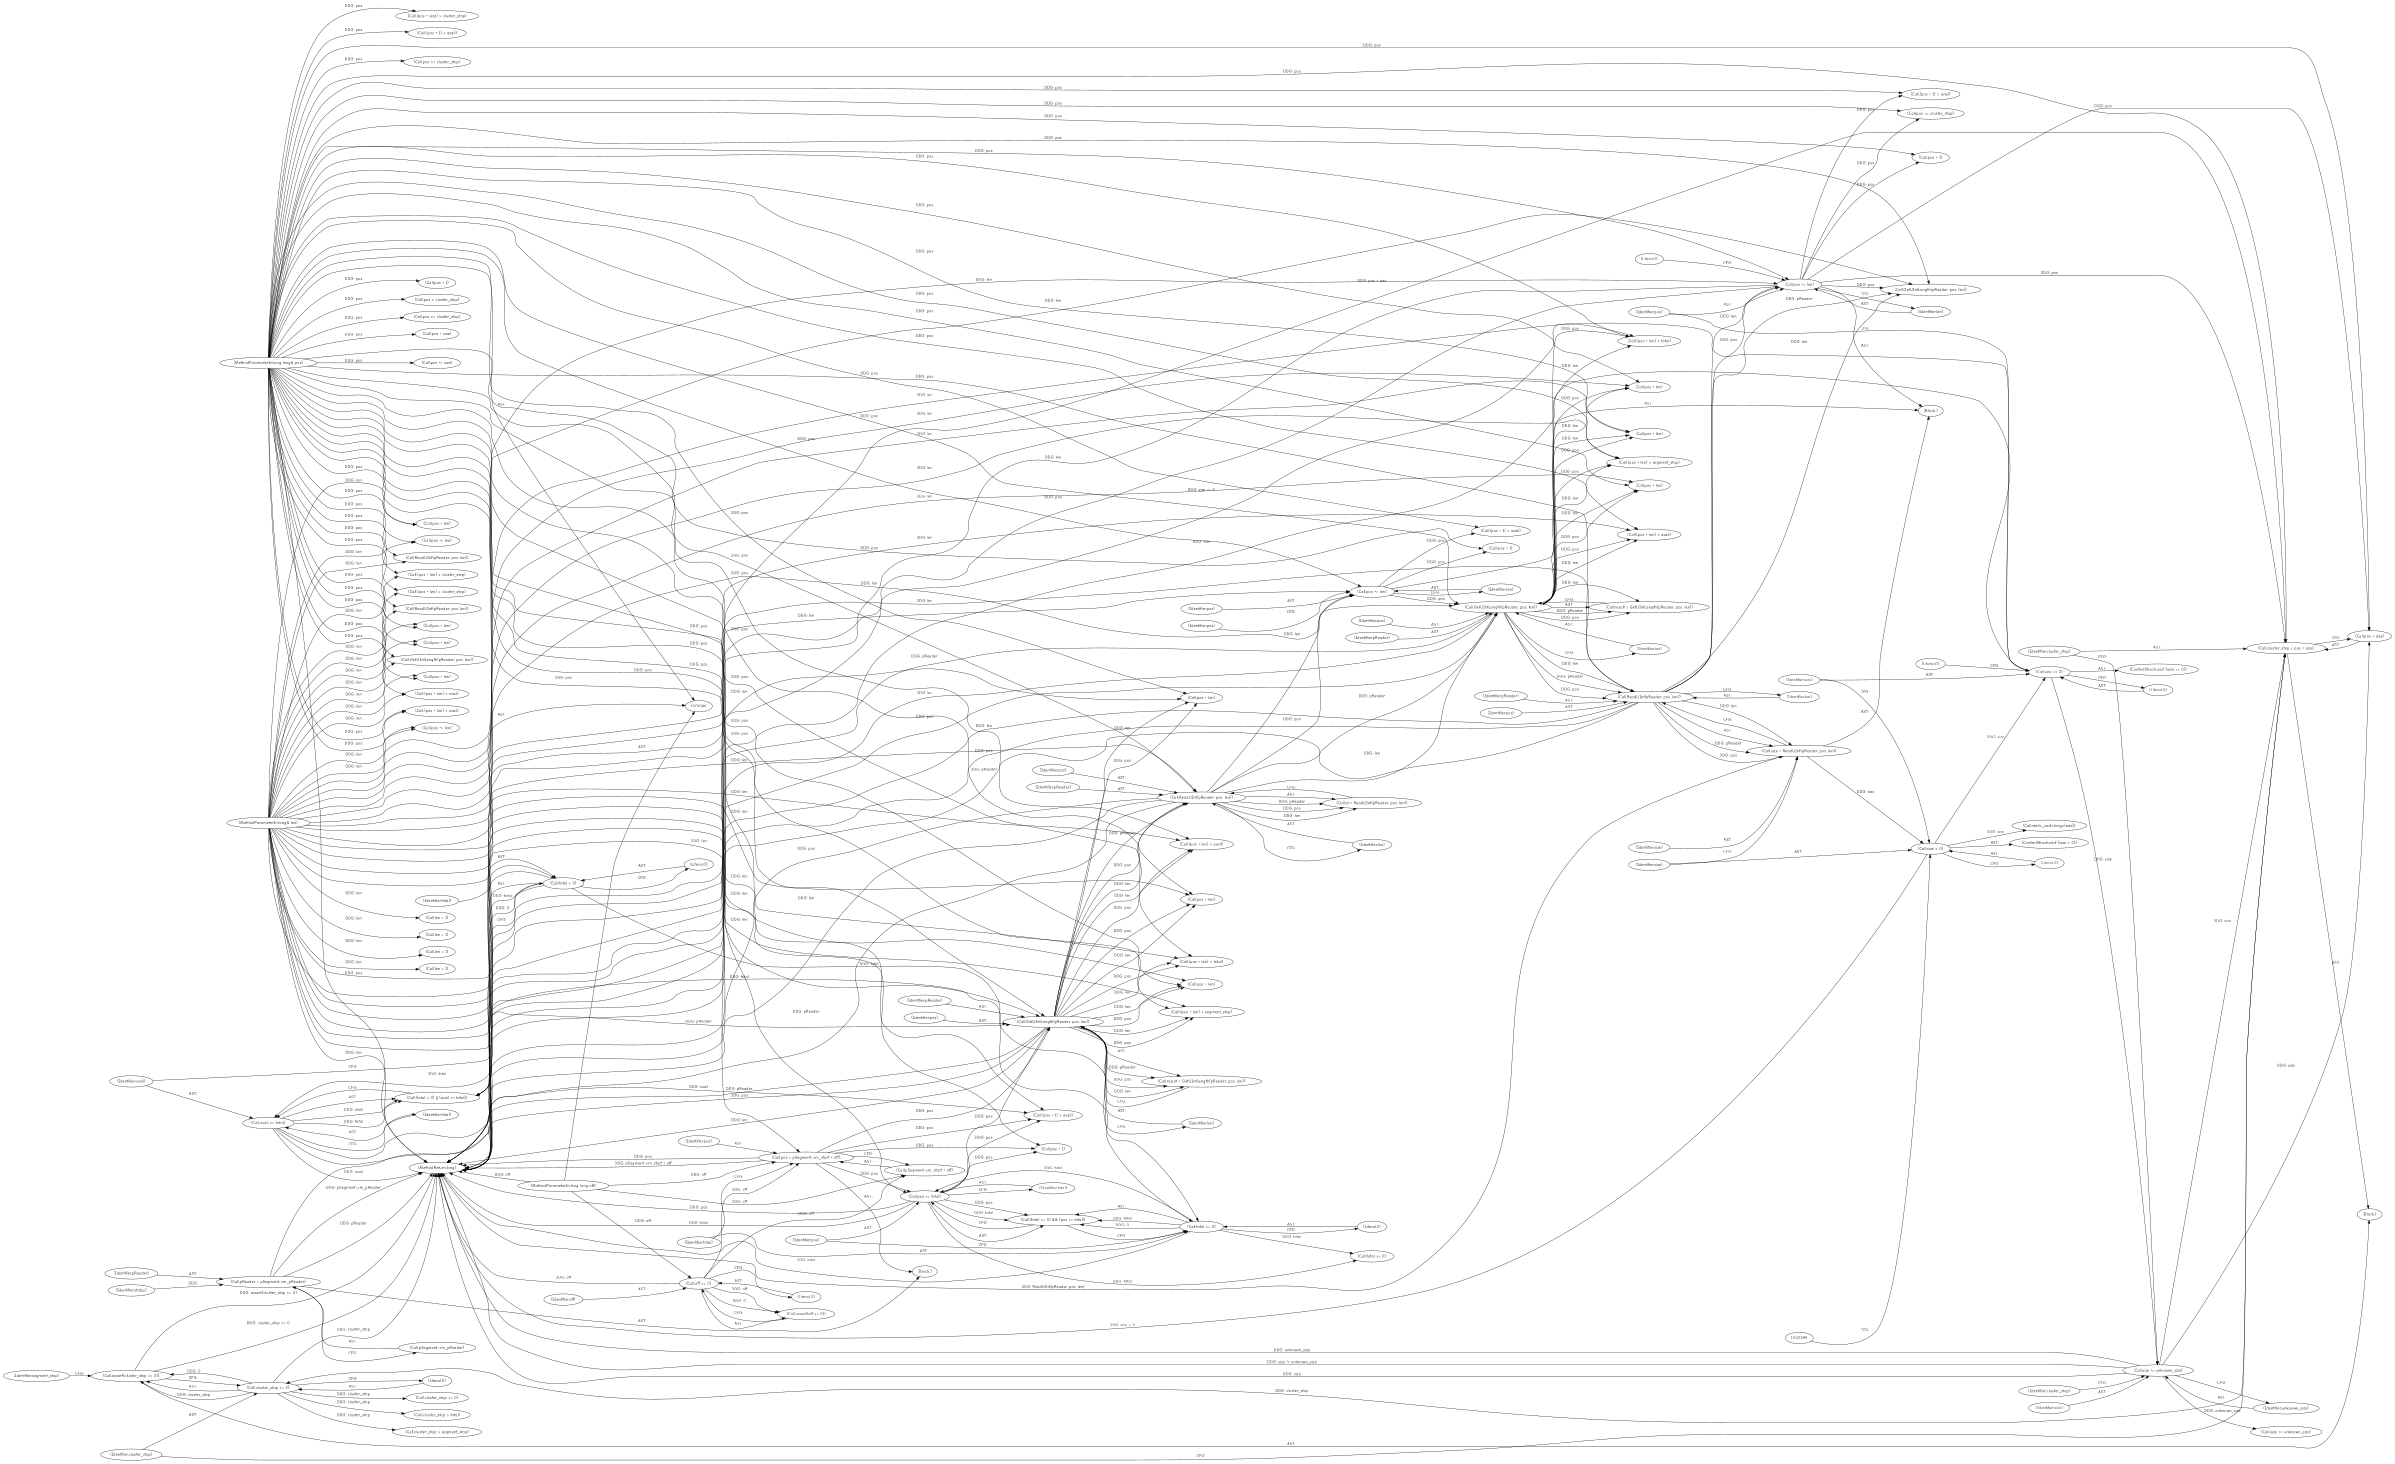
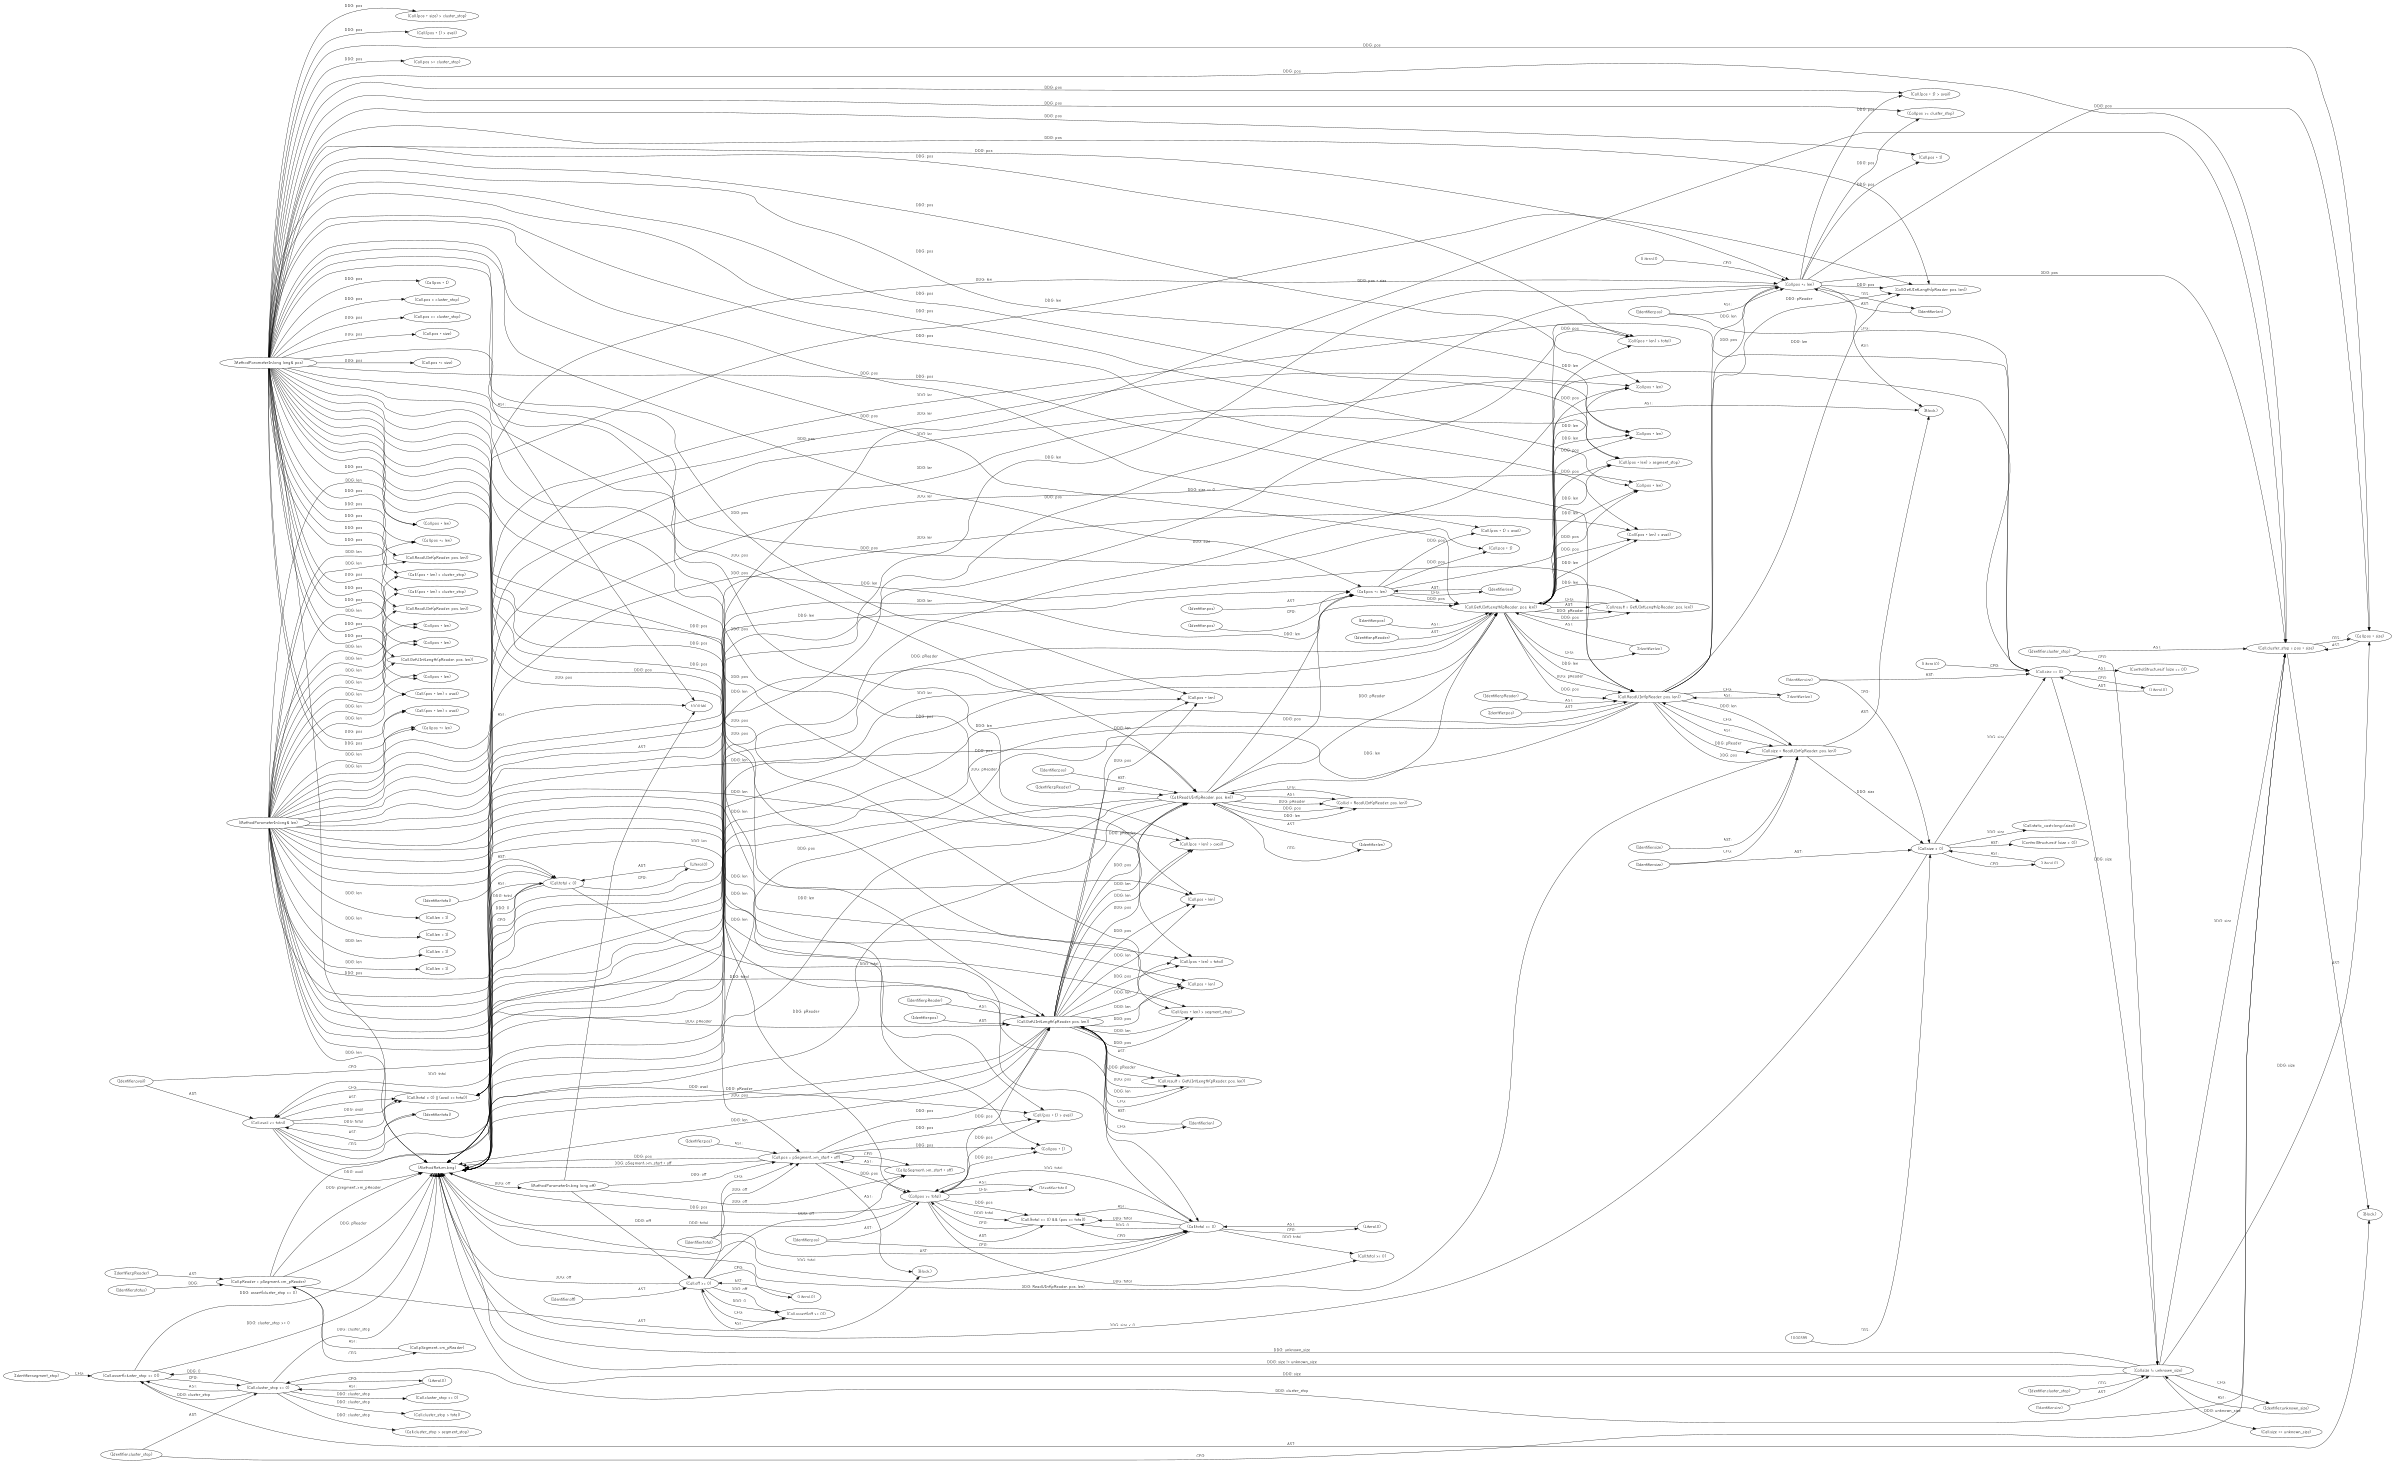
edge "(MethodParameterIn,long long off)" -> "(MethodReturn,long)": reversed
